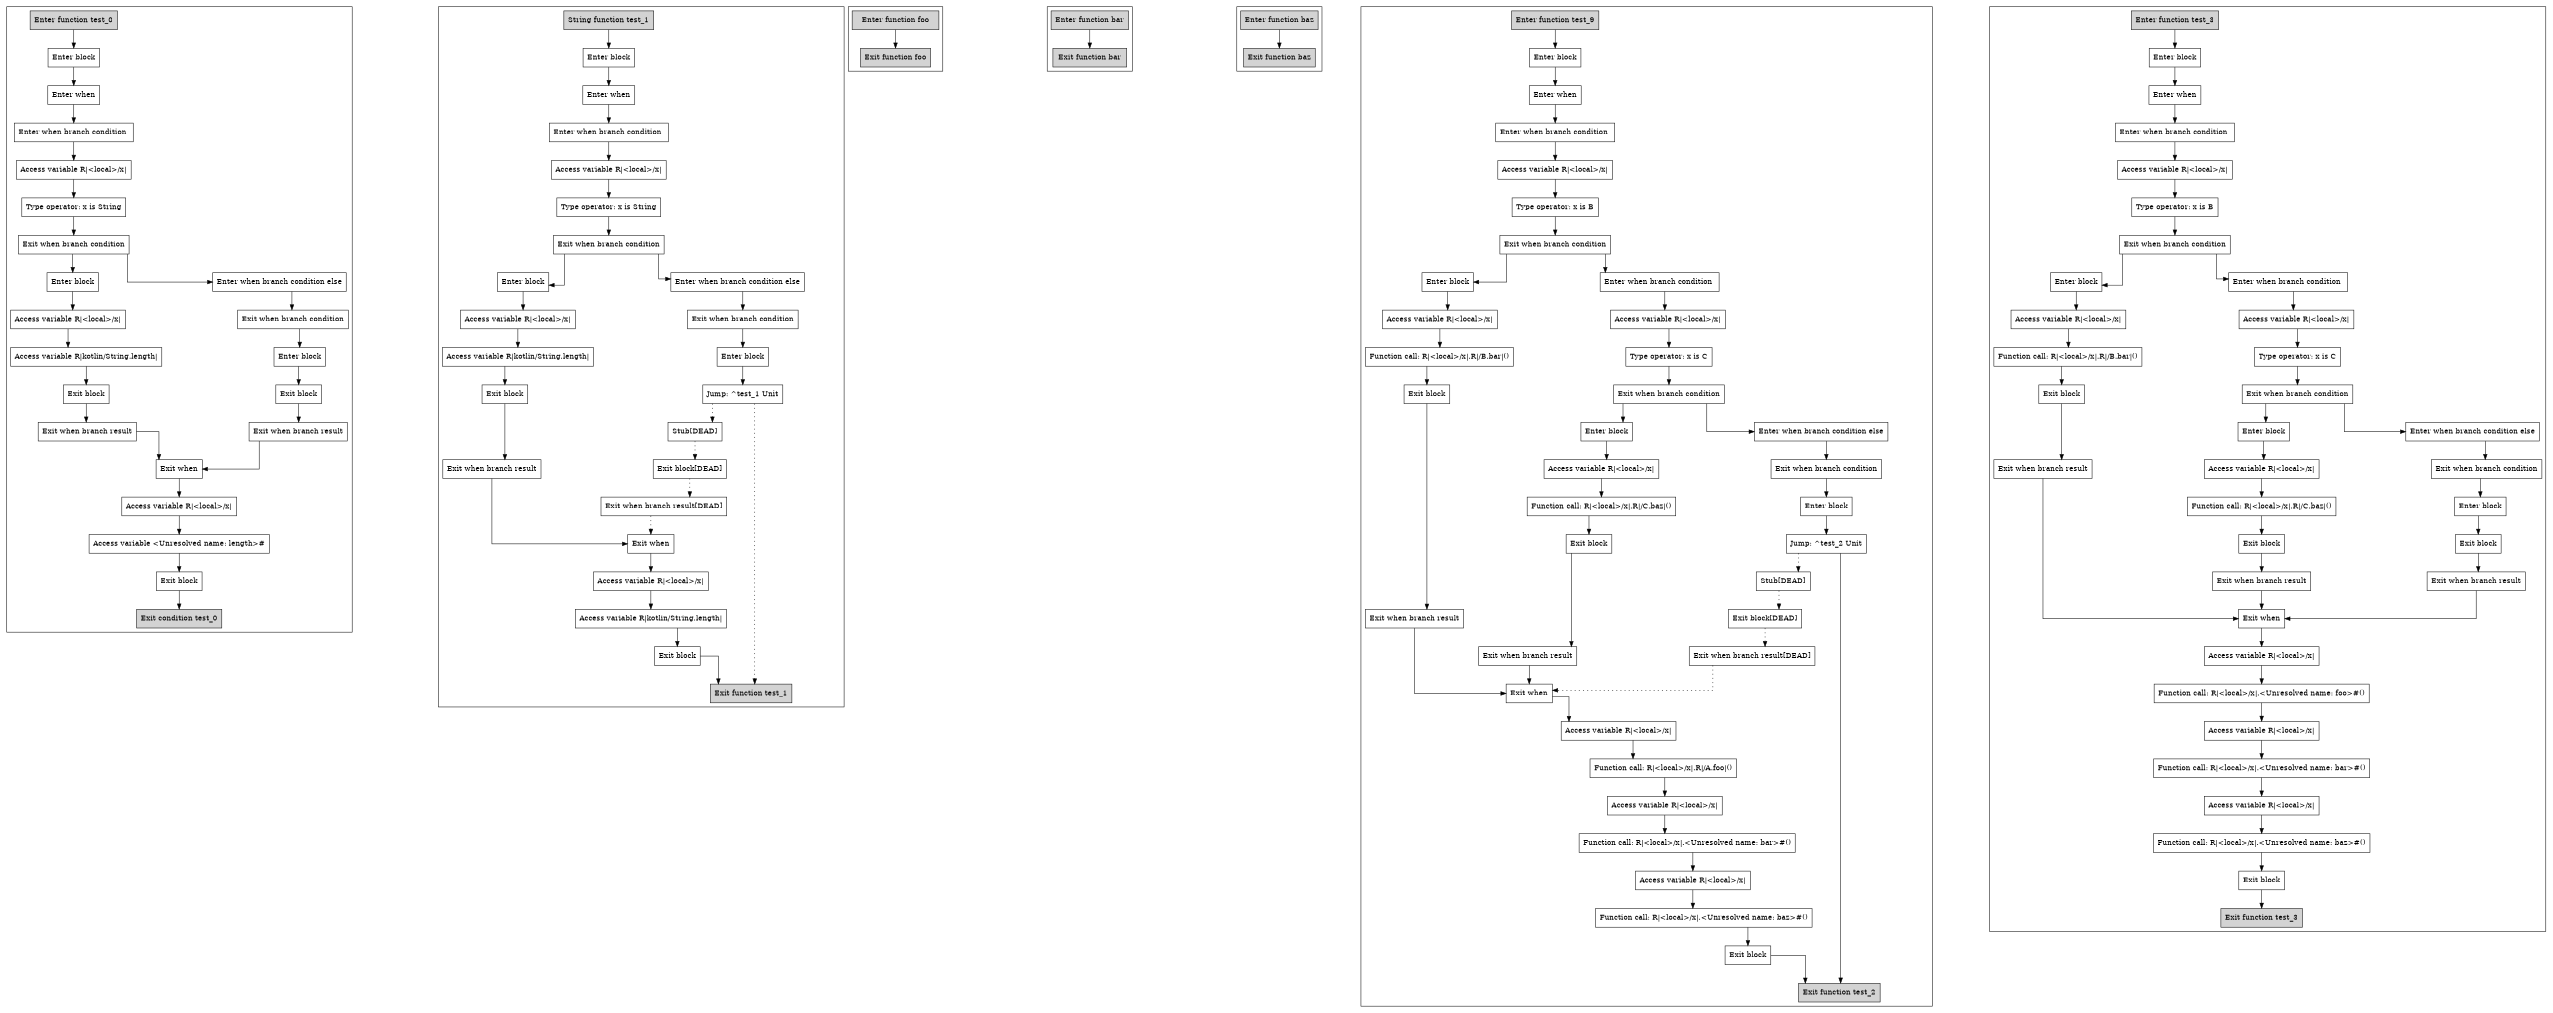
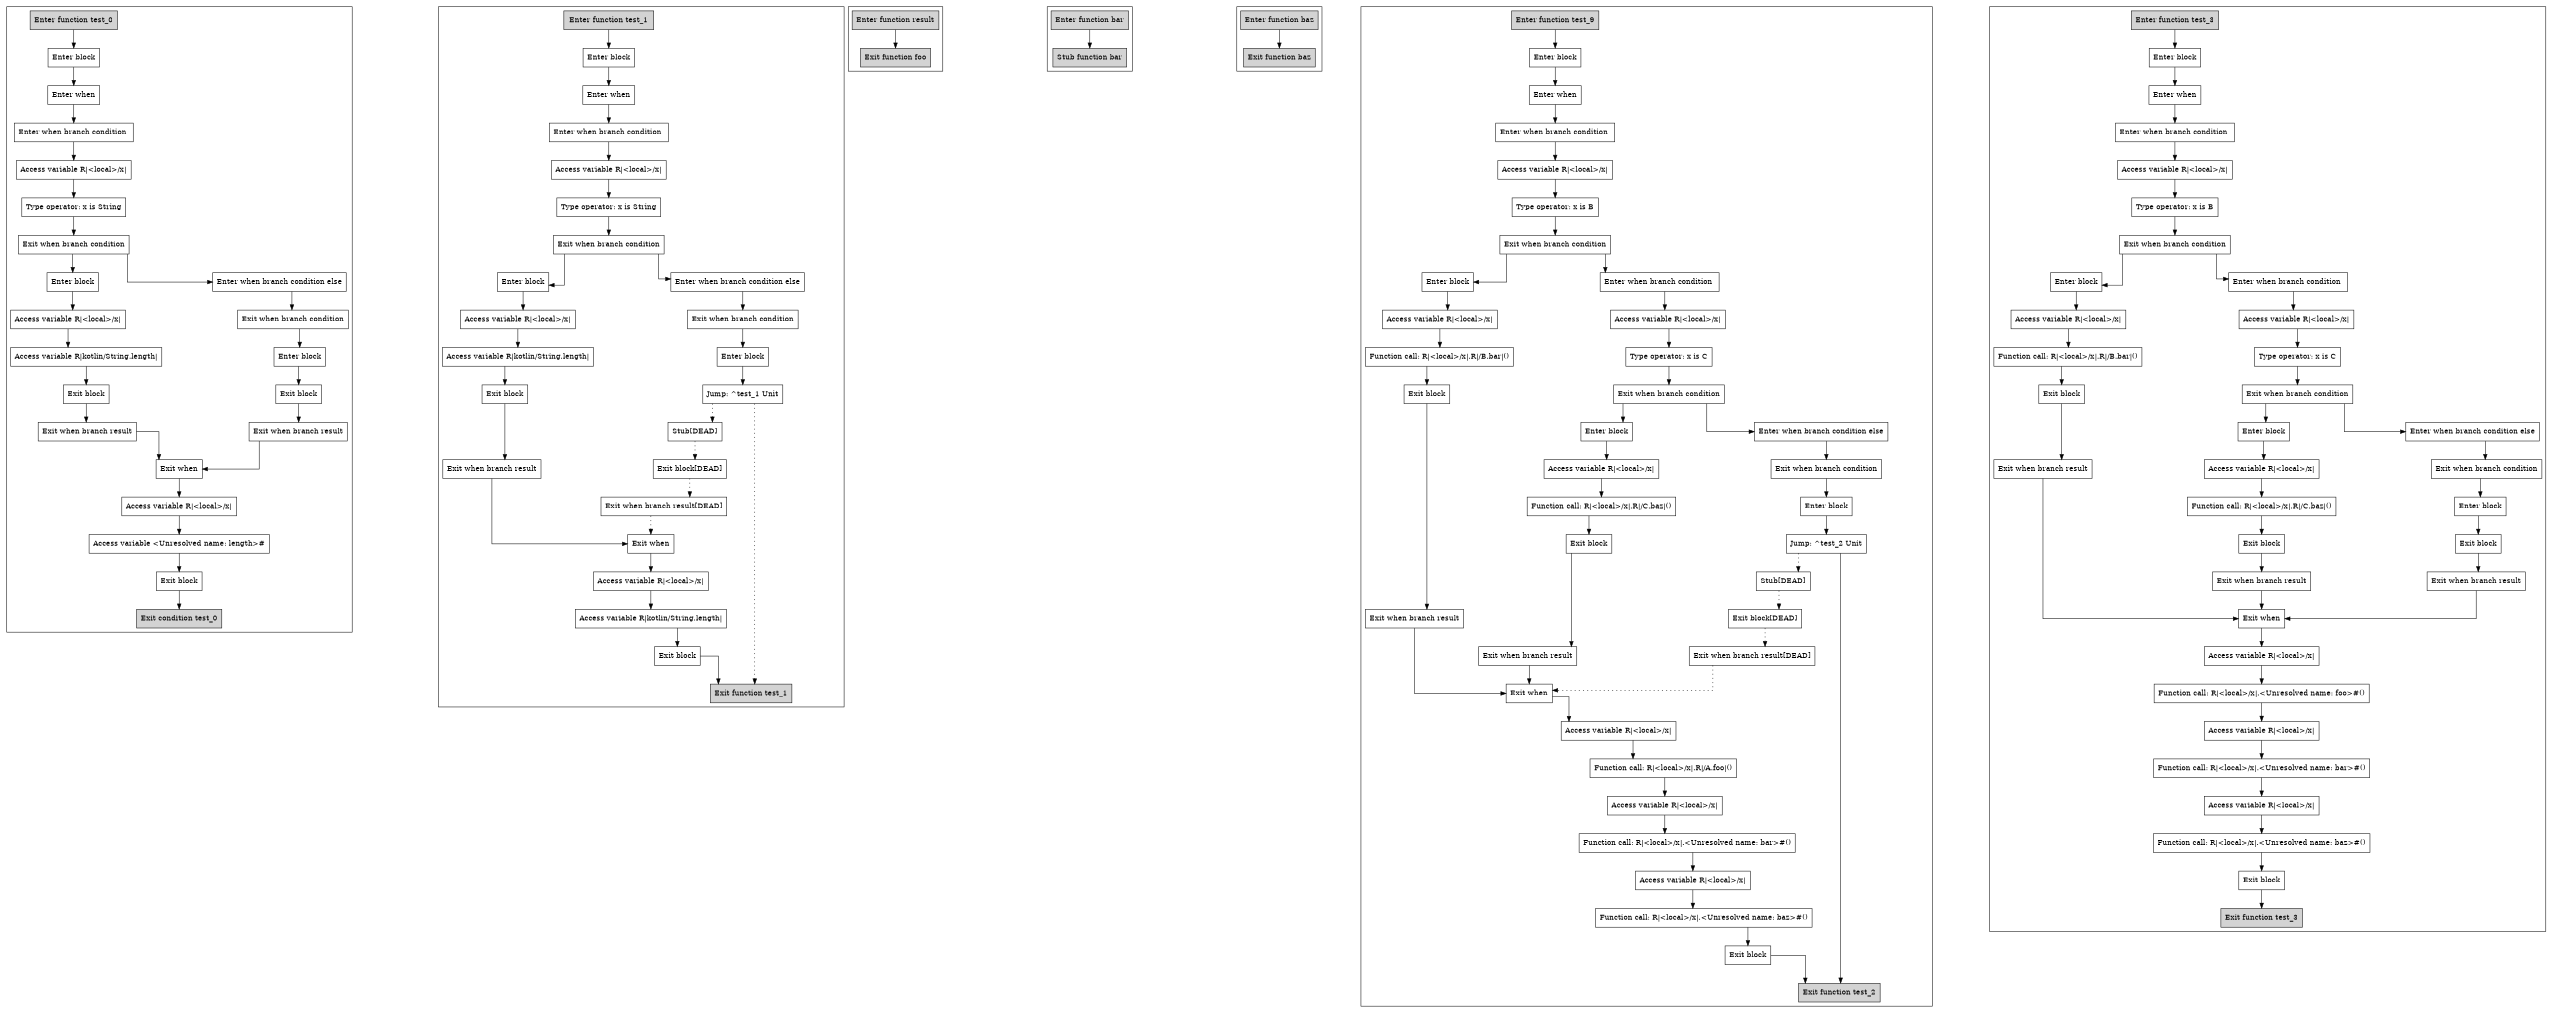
node "String function test_1": label "String function test_1" -> "Enter function test_1"
node "Enter function foo": label "Enter function foo" -> "Enter function result"
node "Exit function bar": label "Exit function bar" -> "Stub function bar"
